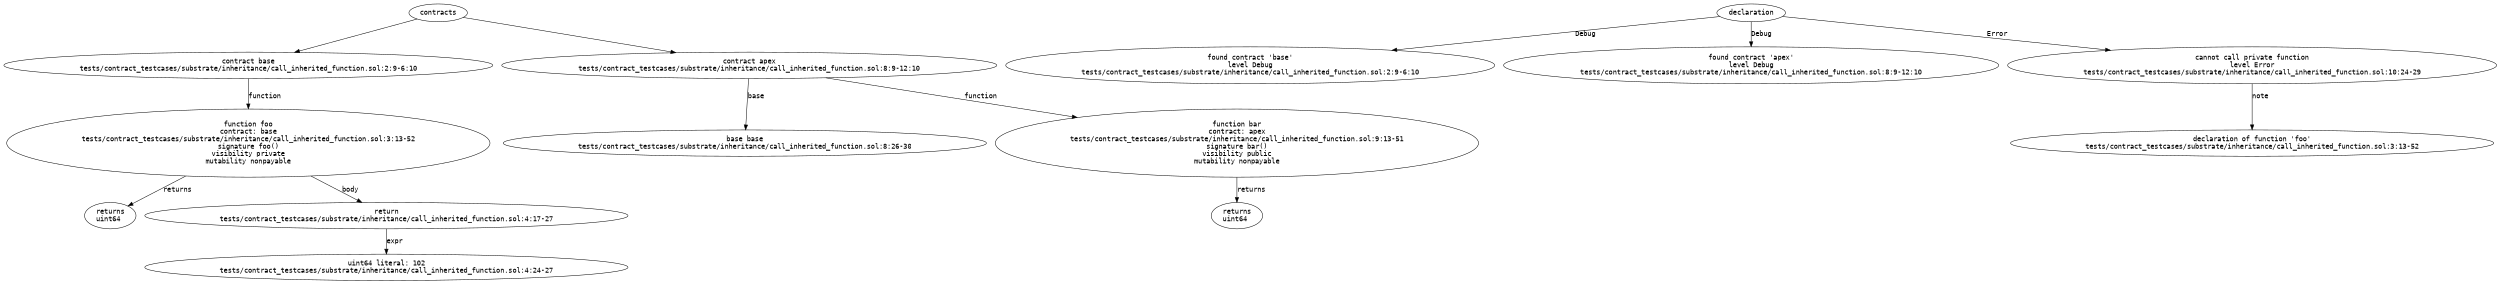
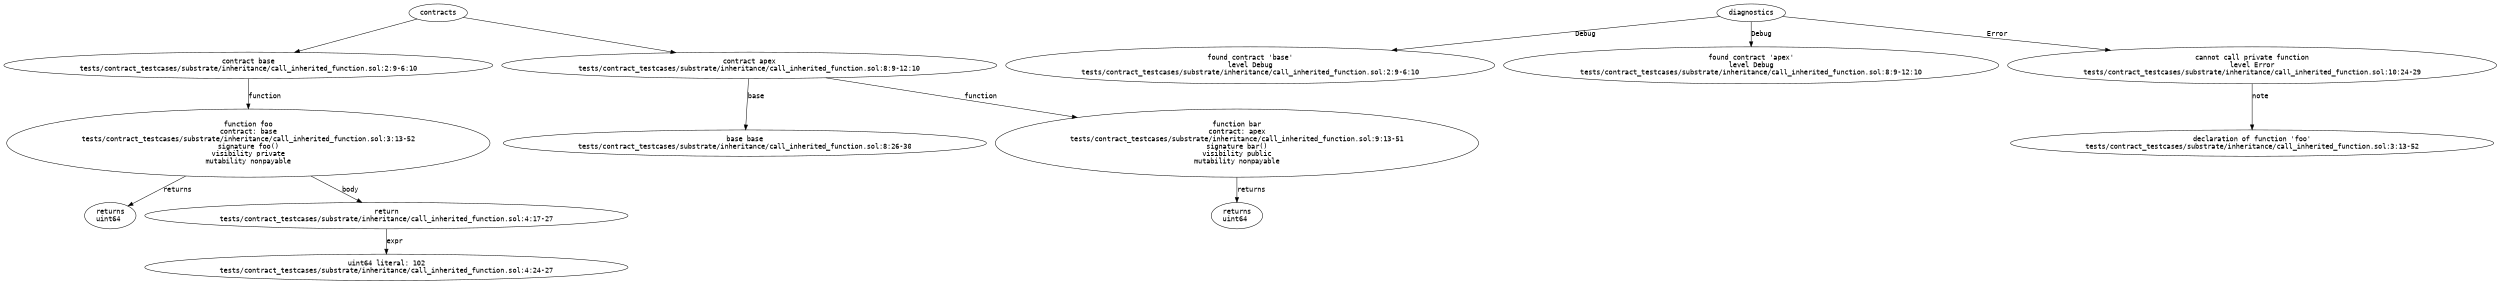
node "declaration": label "declaration" -> "diagnostics"
